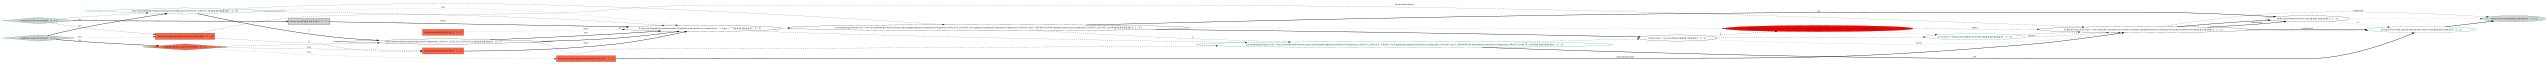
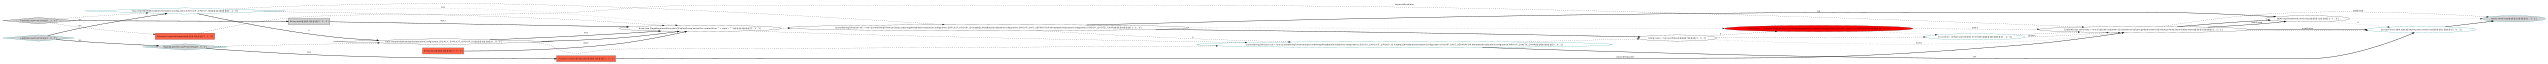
node "explicitGroupFromString['0', '1', '0']": color teal -> black
node "String input@@@2@@@['1', '0', '0']": removed
edge "explicitGroupFromString['1', '0', '0']" -> "Character keywordSeparator@@@2@@@['1', '1', '0']": removed, label "true"
edge "Character keywordSeparator@@@2@@@['1', '1', '0']" -> "String input@@@2@@@['0', '0', '1']": removed, label "0"
node "legacyExplicitGroupFromString['0', '0', '1']": fillcolor tomato -> lightgray
edge "legacyExplicitGroupFromString['0', '0', '1']" -> "String input@@@2@@@['0', '0', '1']": removed, label "true"
edge "legacyExplicitGroupFromString['0', '0', '1']" -> "Character keywordSeparator@@@2@@@['0', '0', '1']": style dotted -> bold
